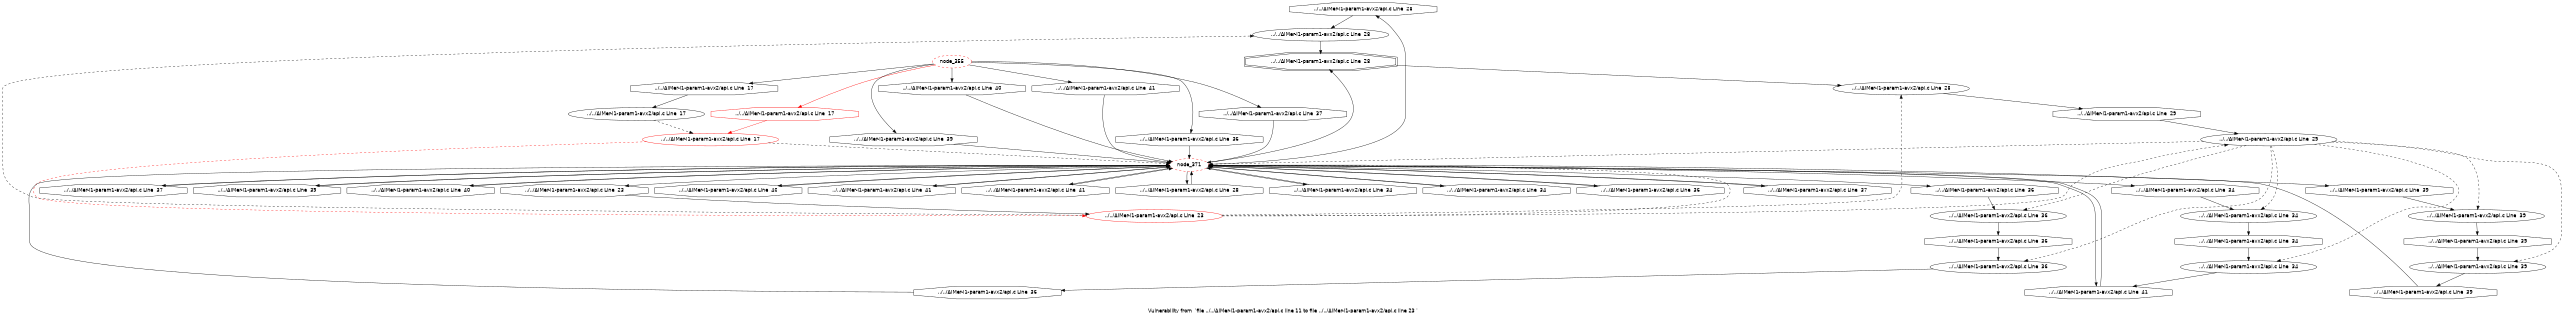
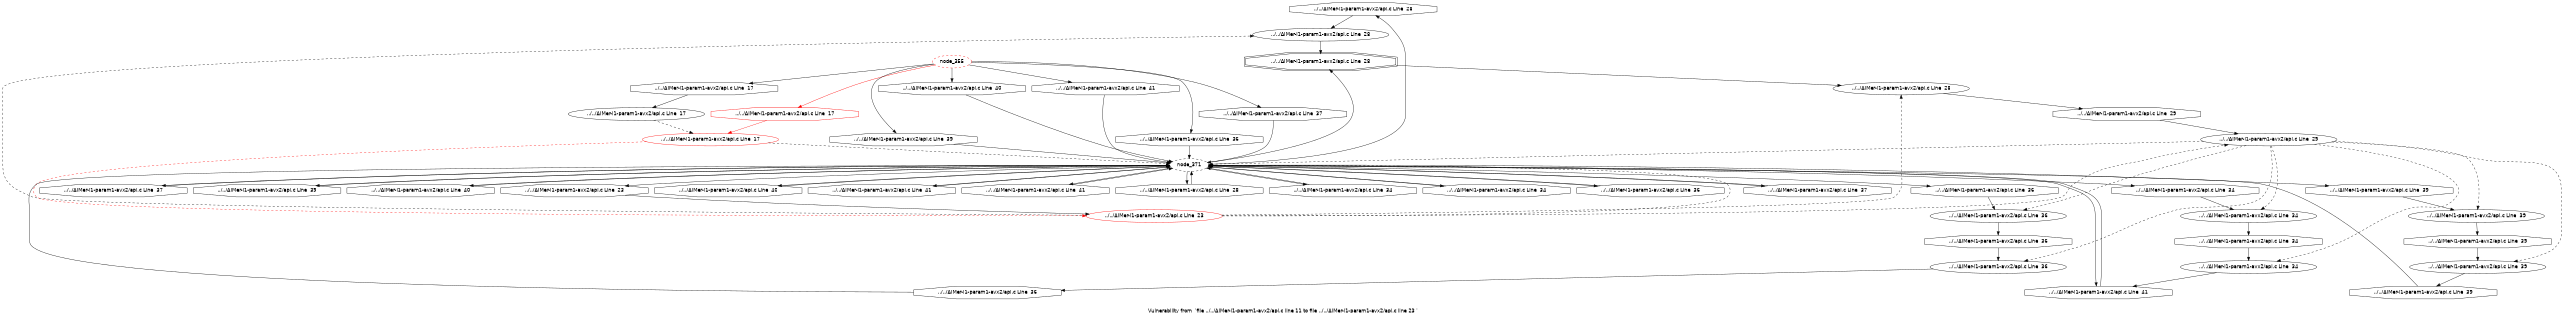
node "node_371": color red -> black
